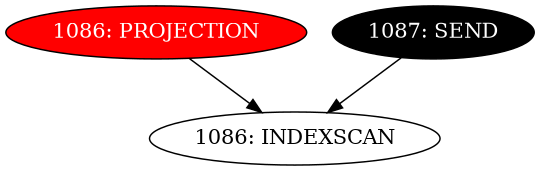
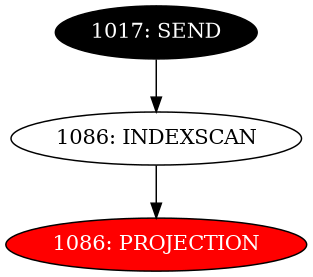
node "1087: SEND": label "1087: SEND" -> "1017: SEND"
edge "1086: PROJECTION" -> "1086: INDEXSCAN": reversed
